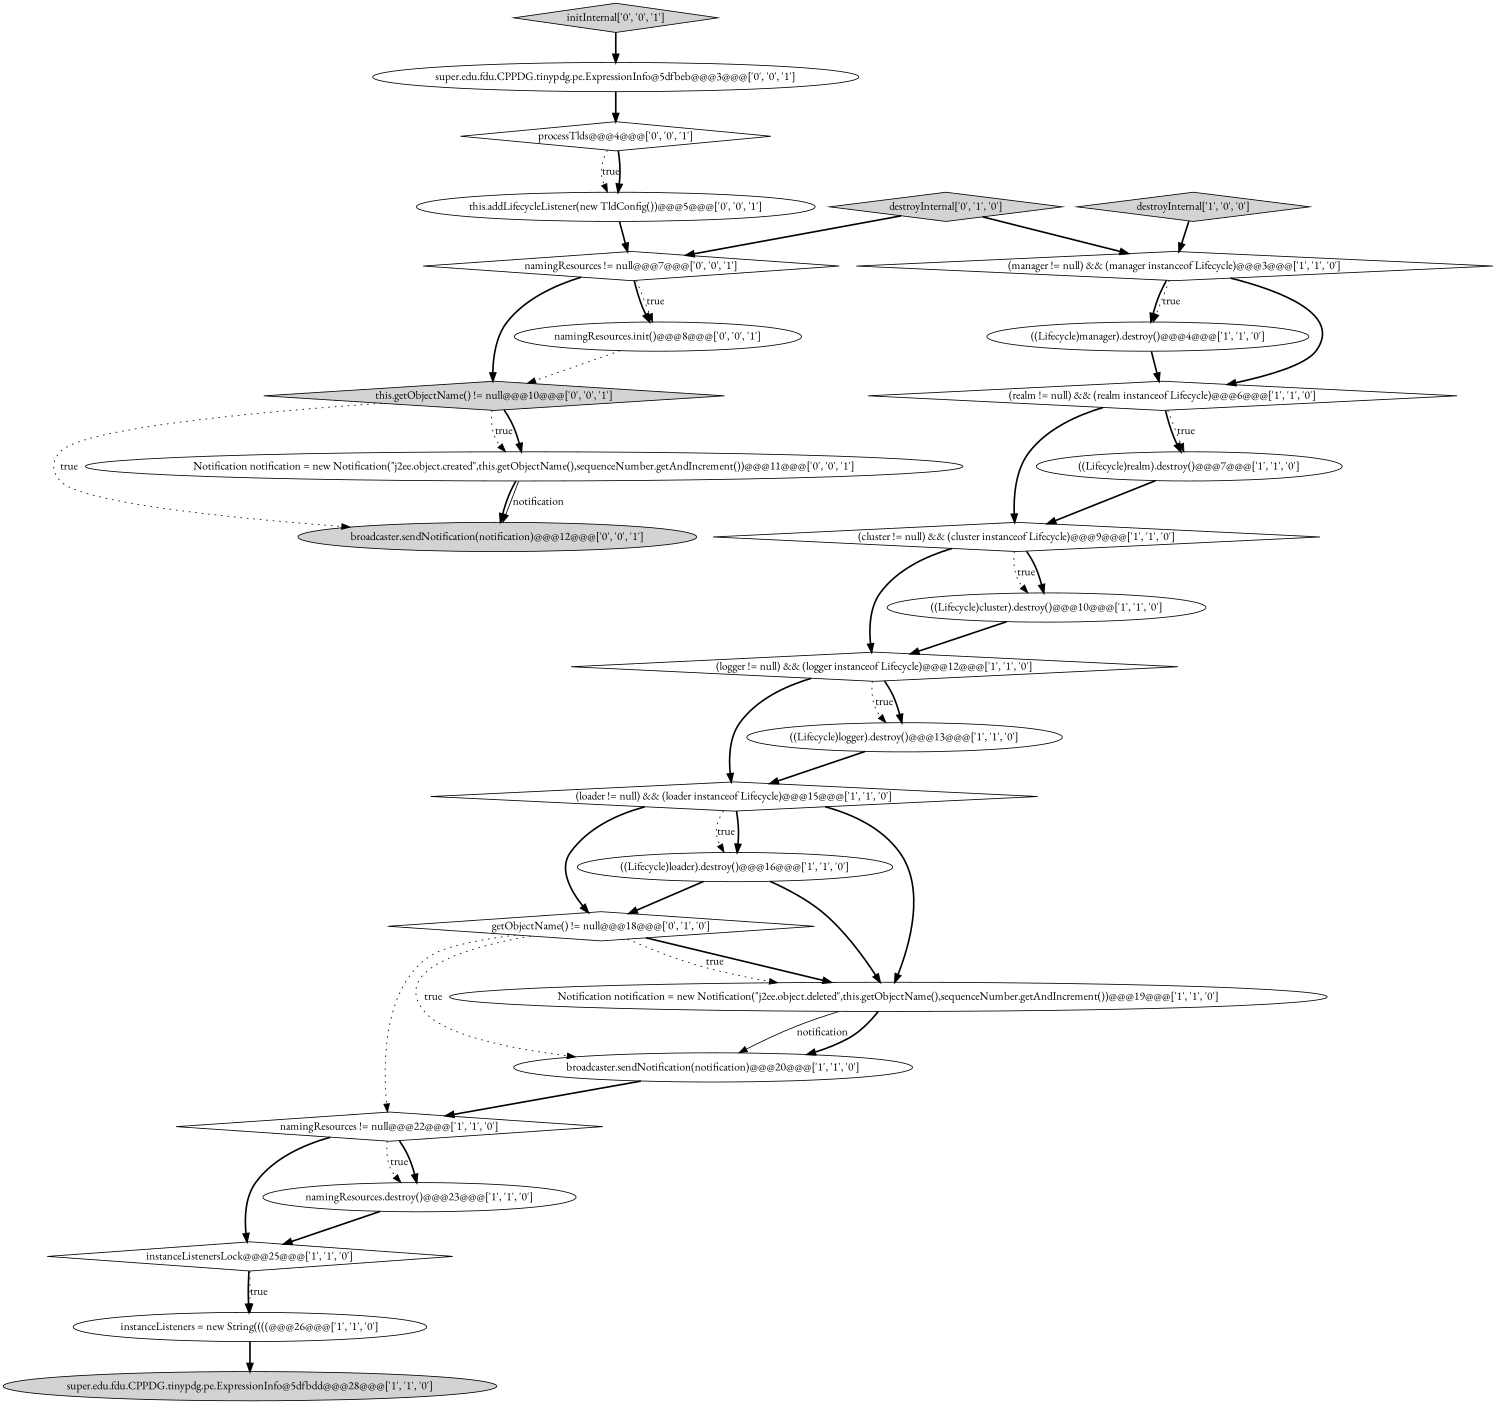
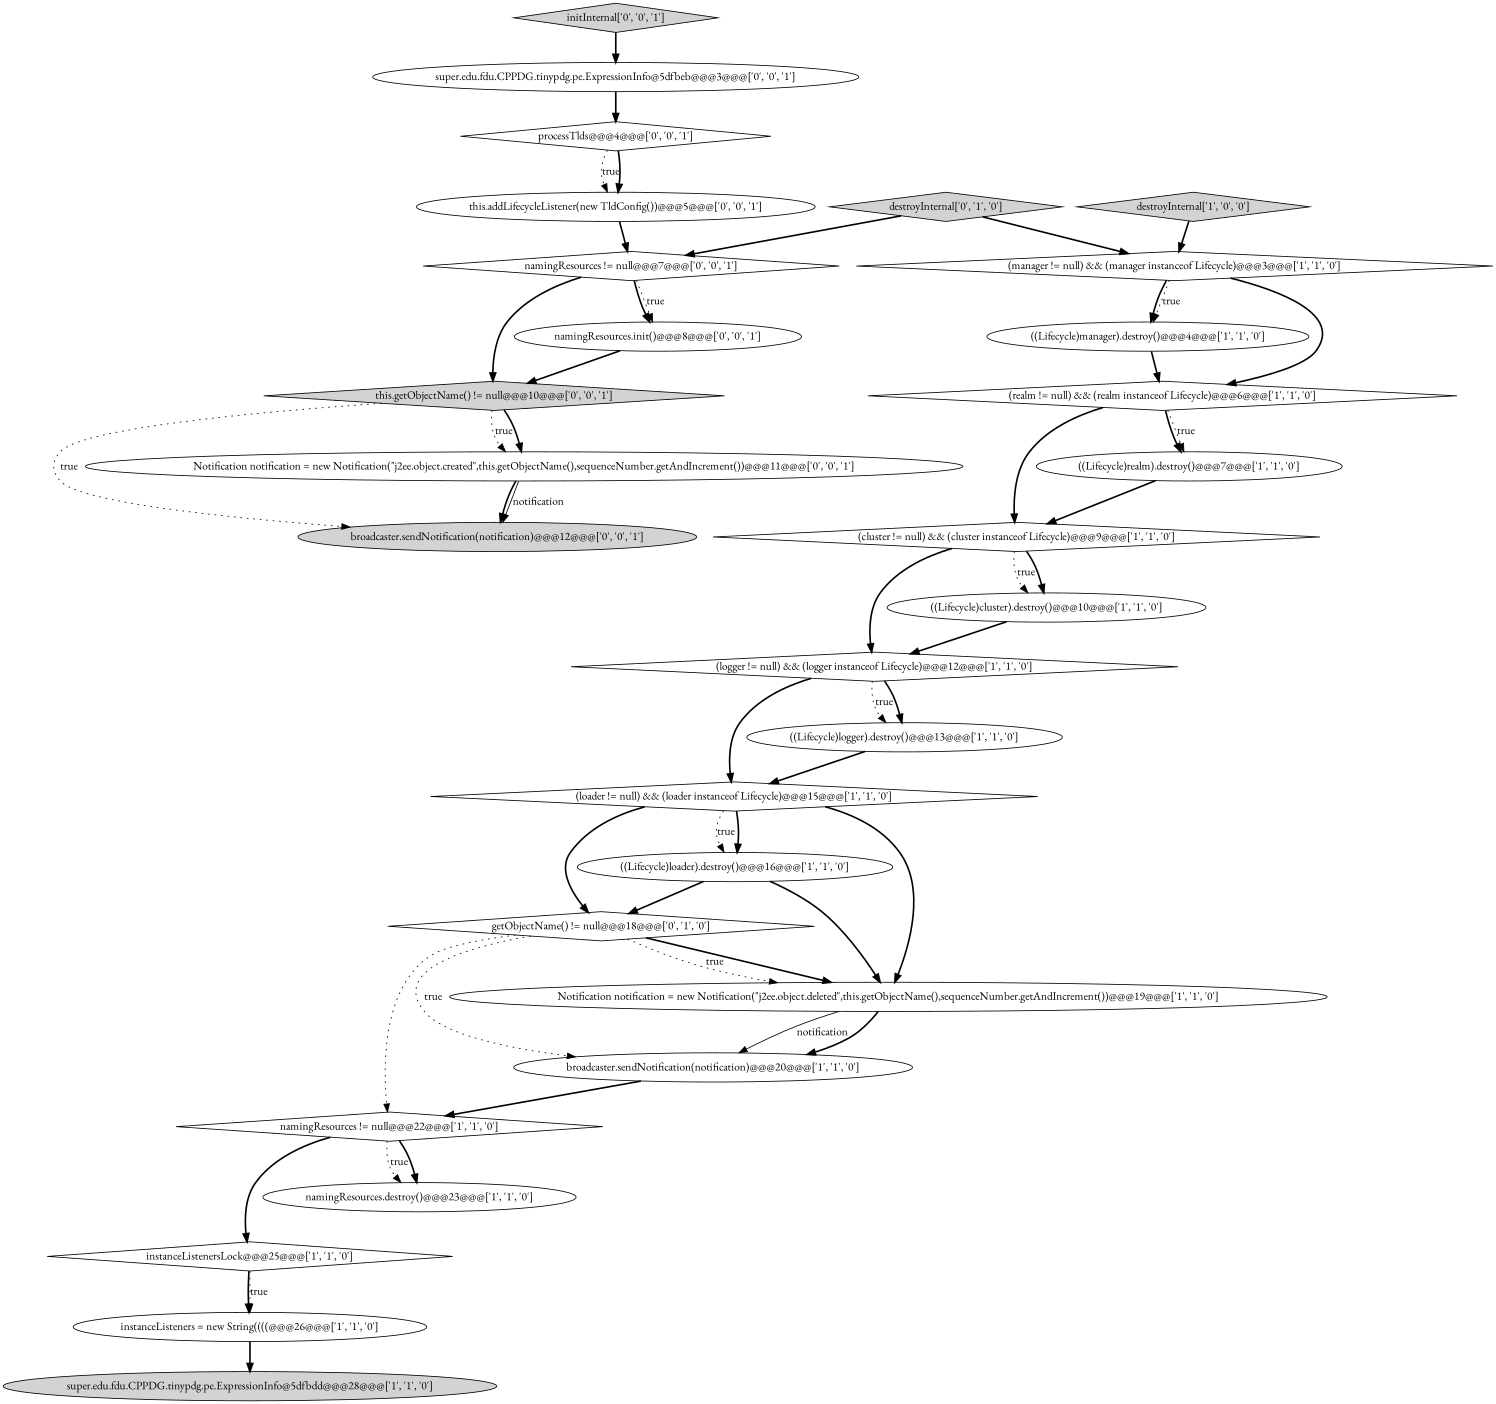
edge "namingResources.init()@@@8@@@['0', '0', '1']" -> "this.getObjectName() != null@@@10@@@['0', '0', '1']": style dotted -> bold
edge "namingResources.destroy()@@@23@@@['1', '1', '0']" -> "instanceListenersLock@@@25@@@['1', '1', '0']": removed
